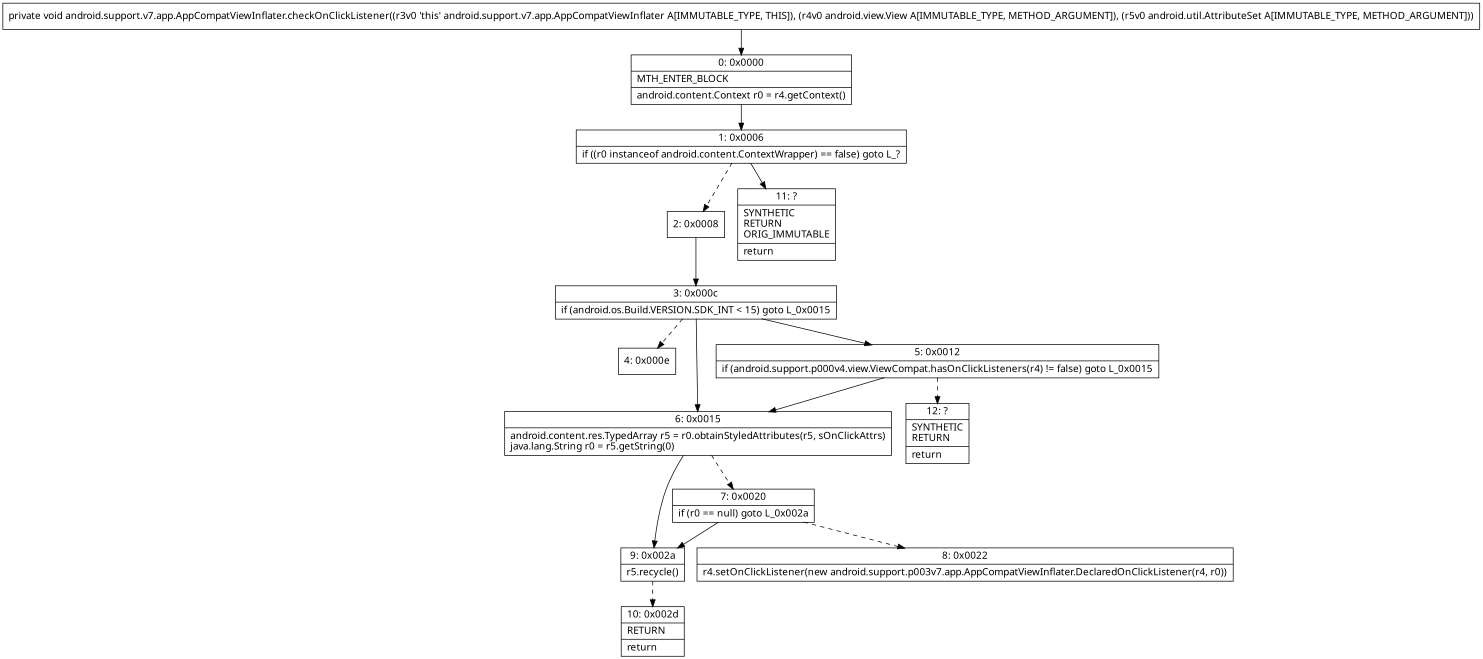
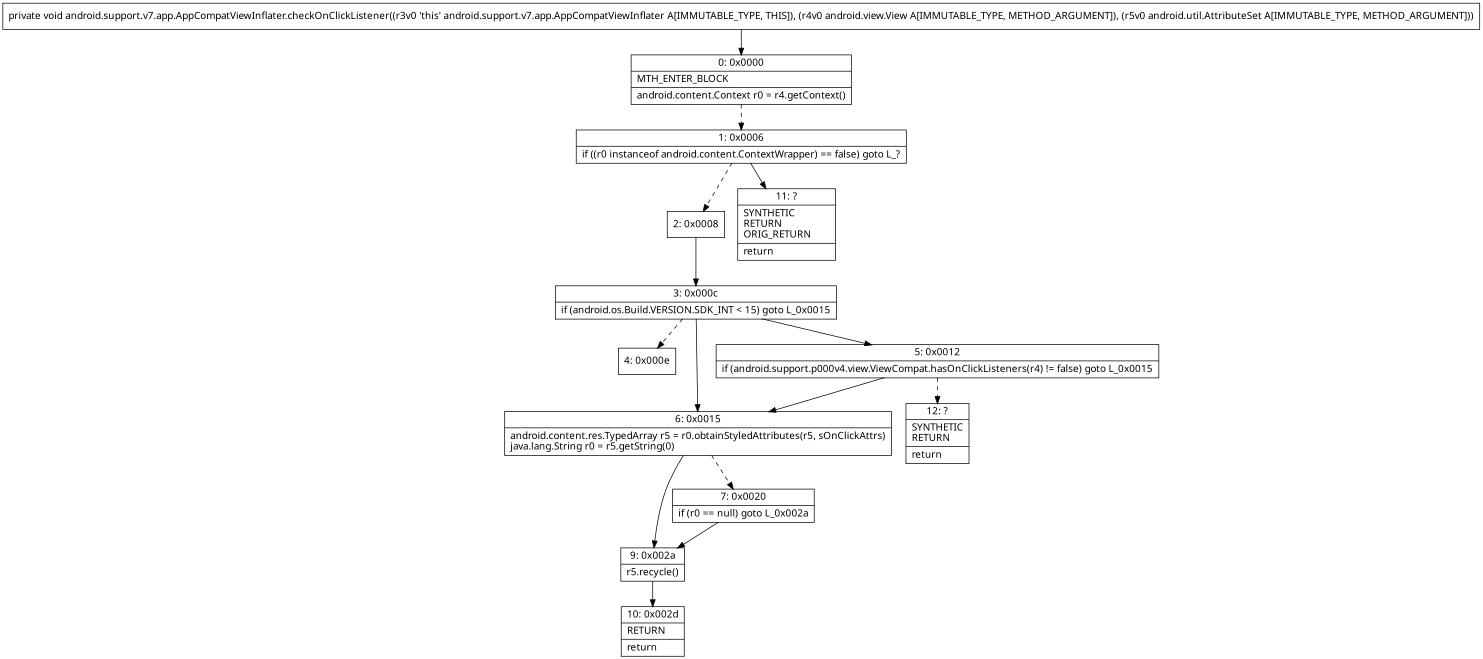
edge "0: 0x0000" -> "1: 0x0006": style solid -> dashed
node "11: ?": text "ORIG_IMMUTABLE" -> "ORIG_RETURN"
node "8: 0x0022": removed
edge "9: 0x002a" -> "10: 0x002d": style dashed -> solid
